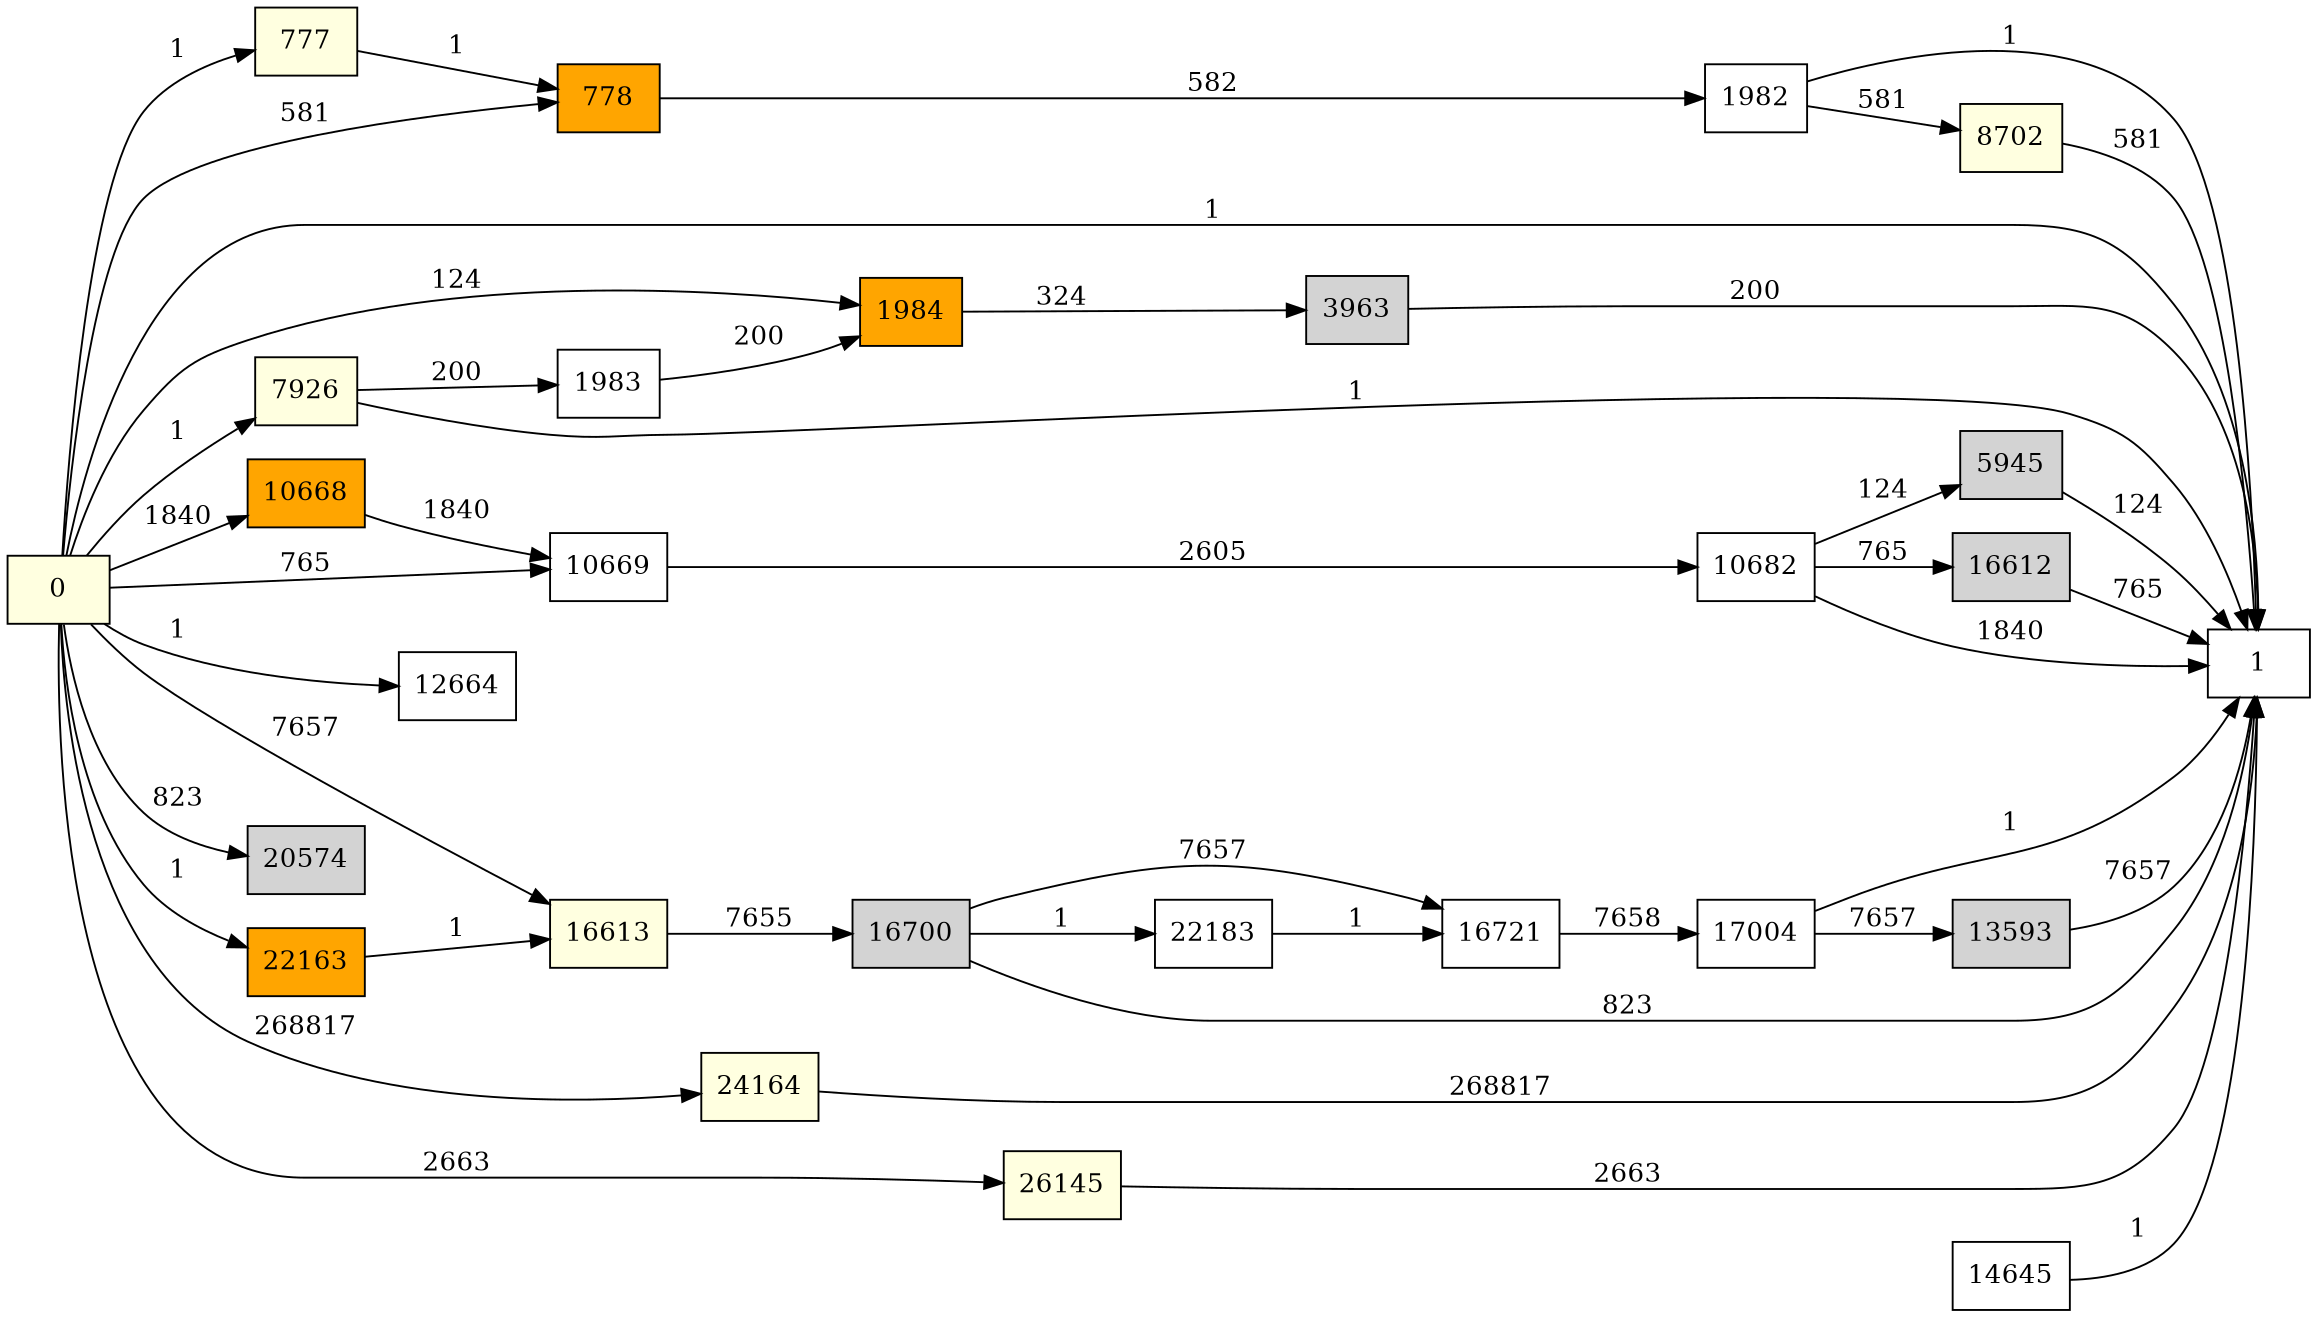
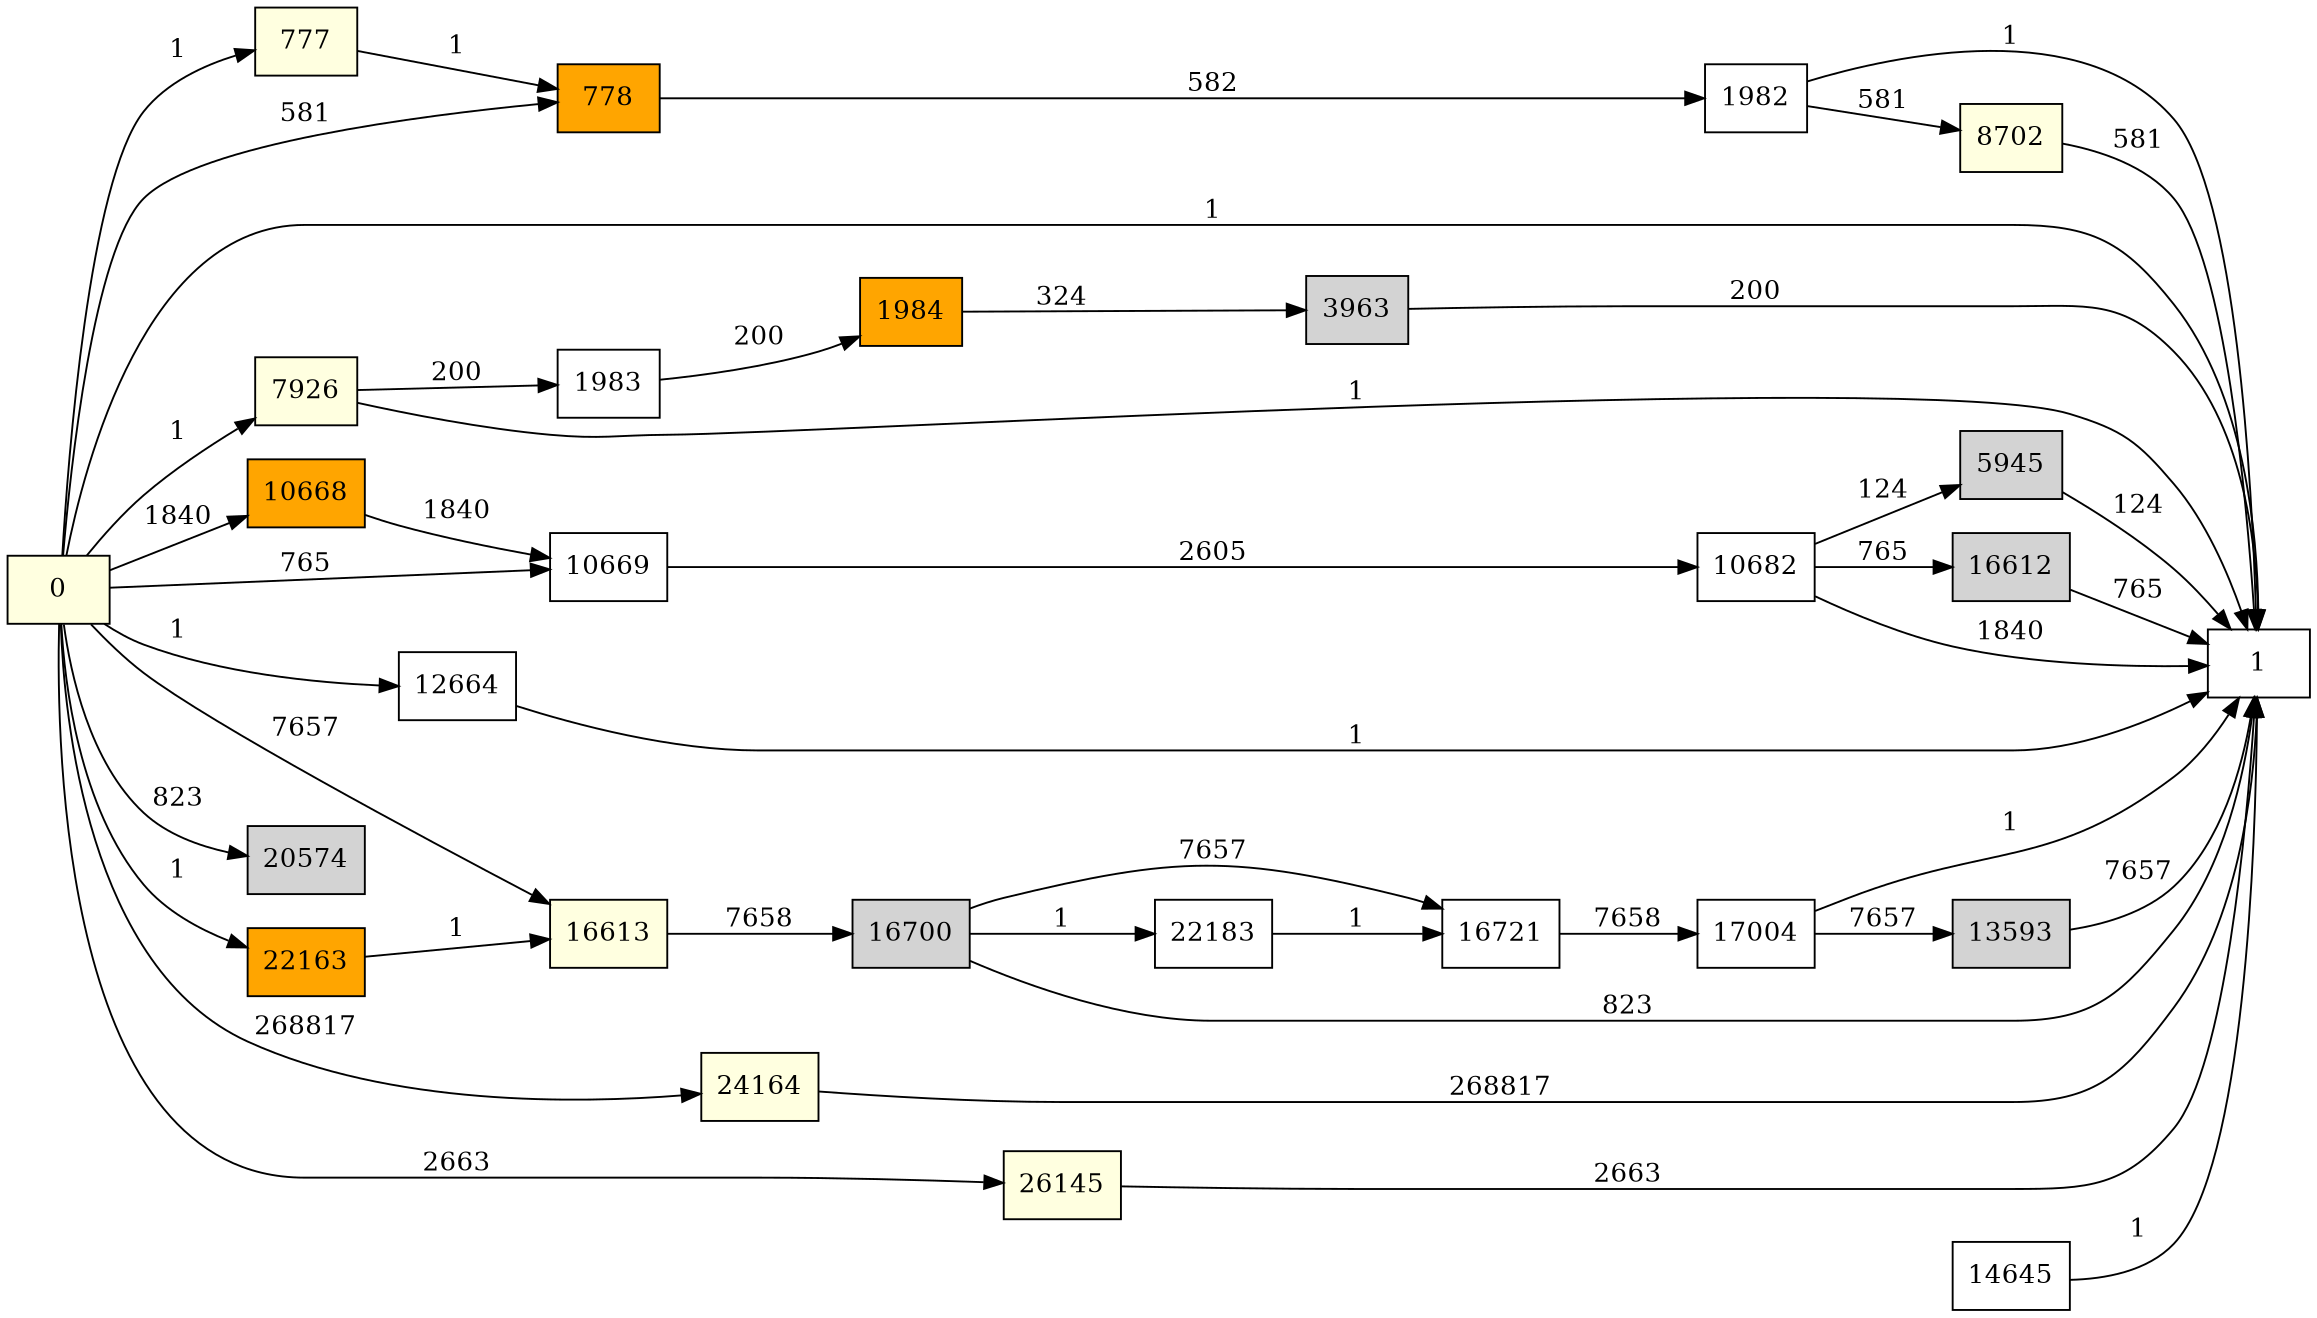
edge "0" -> "1984": removed, label "124"
edge "12664" -> "1": added, label "1"
edge "16613" -> "16700": label "7655" -> "7658"
